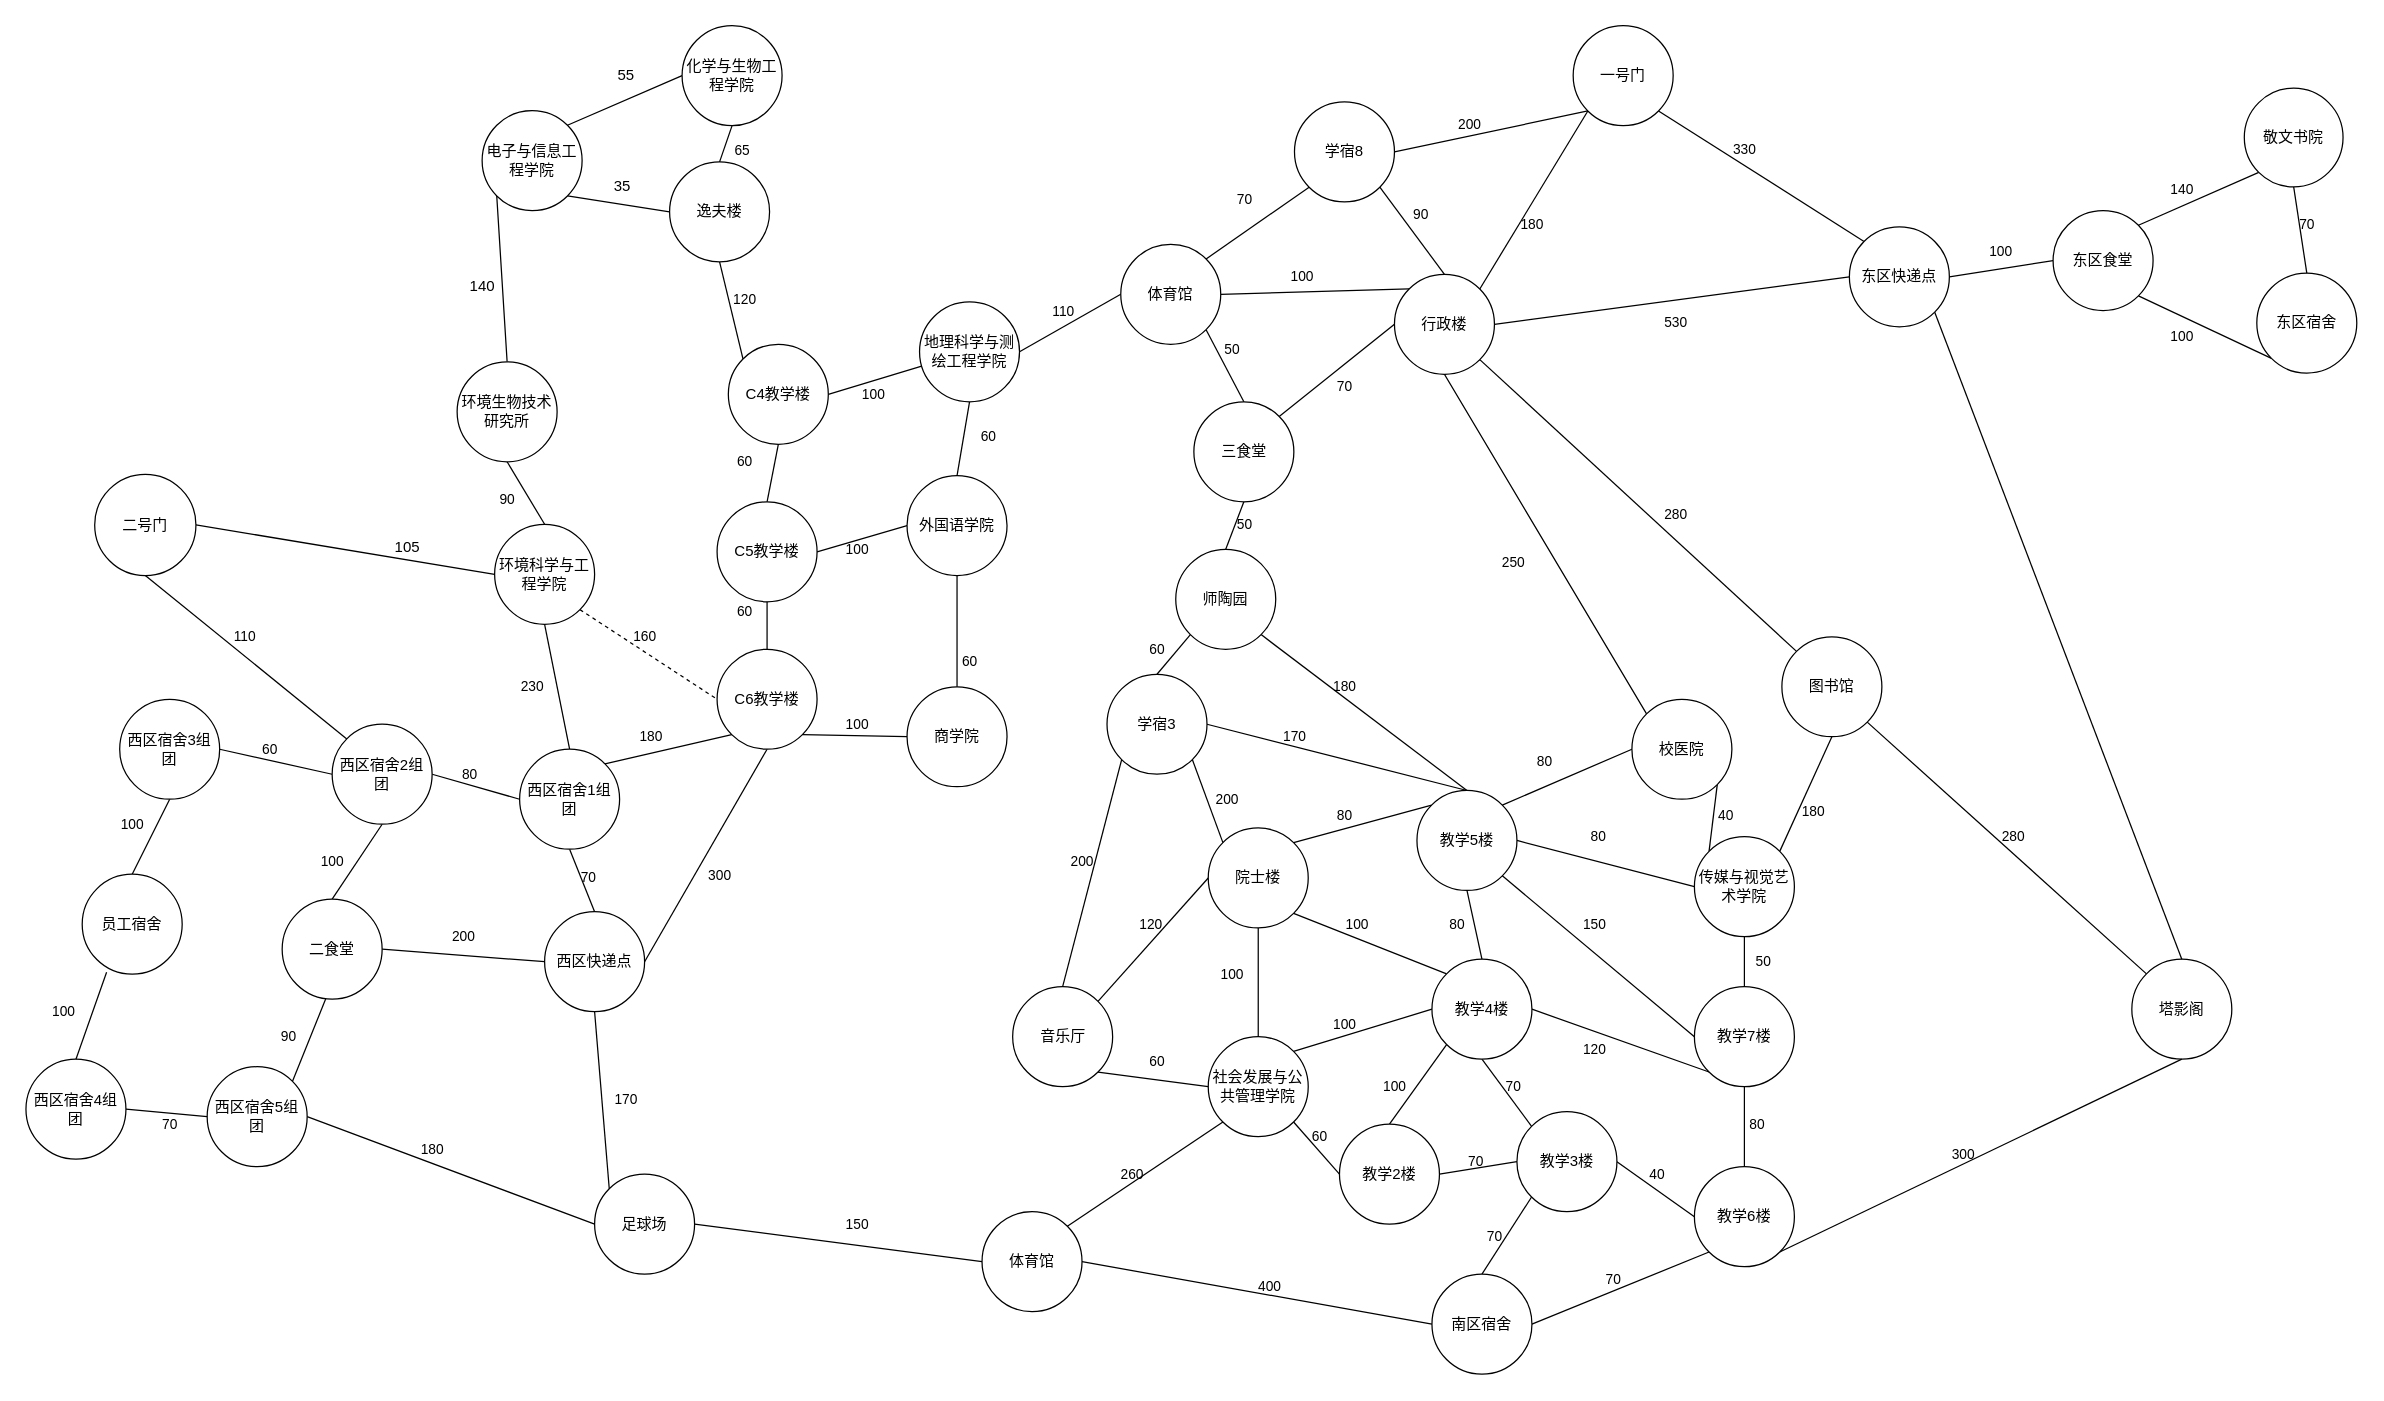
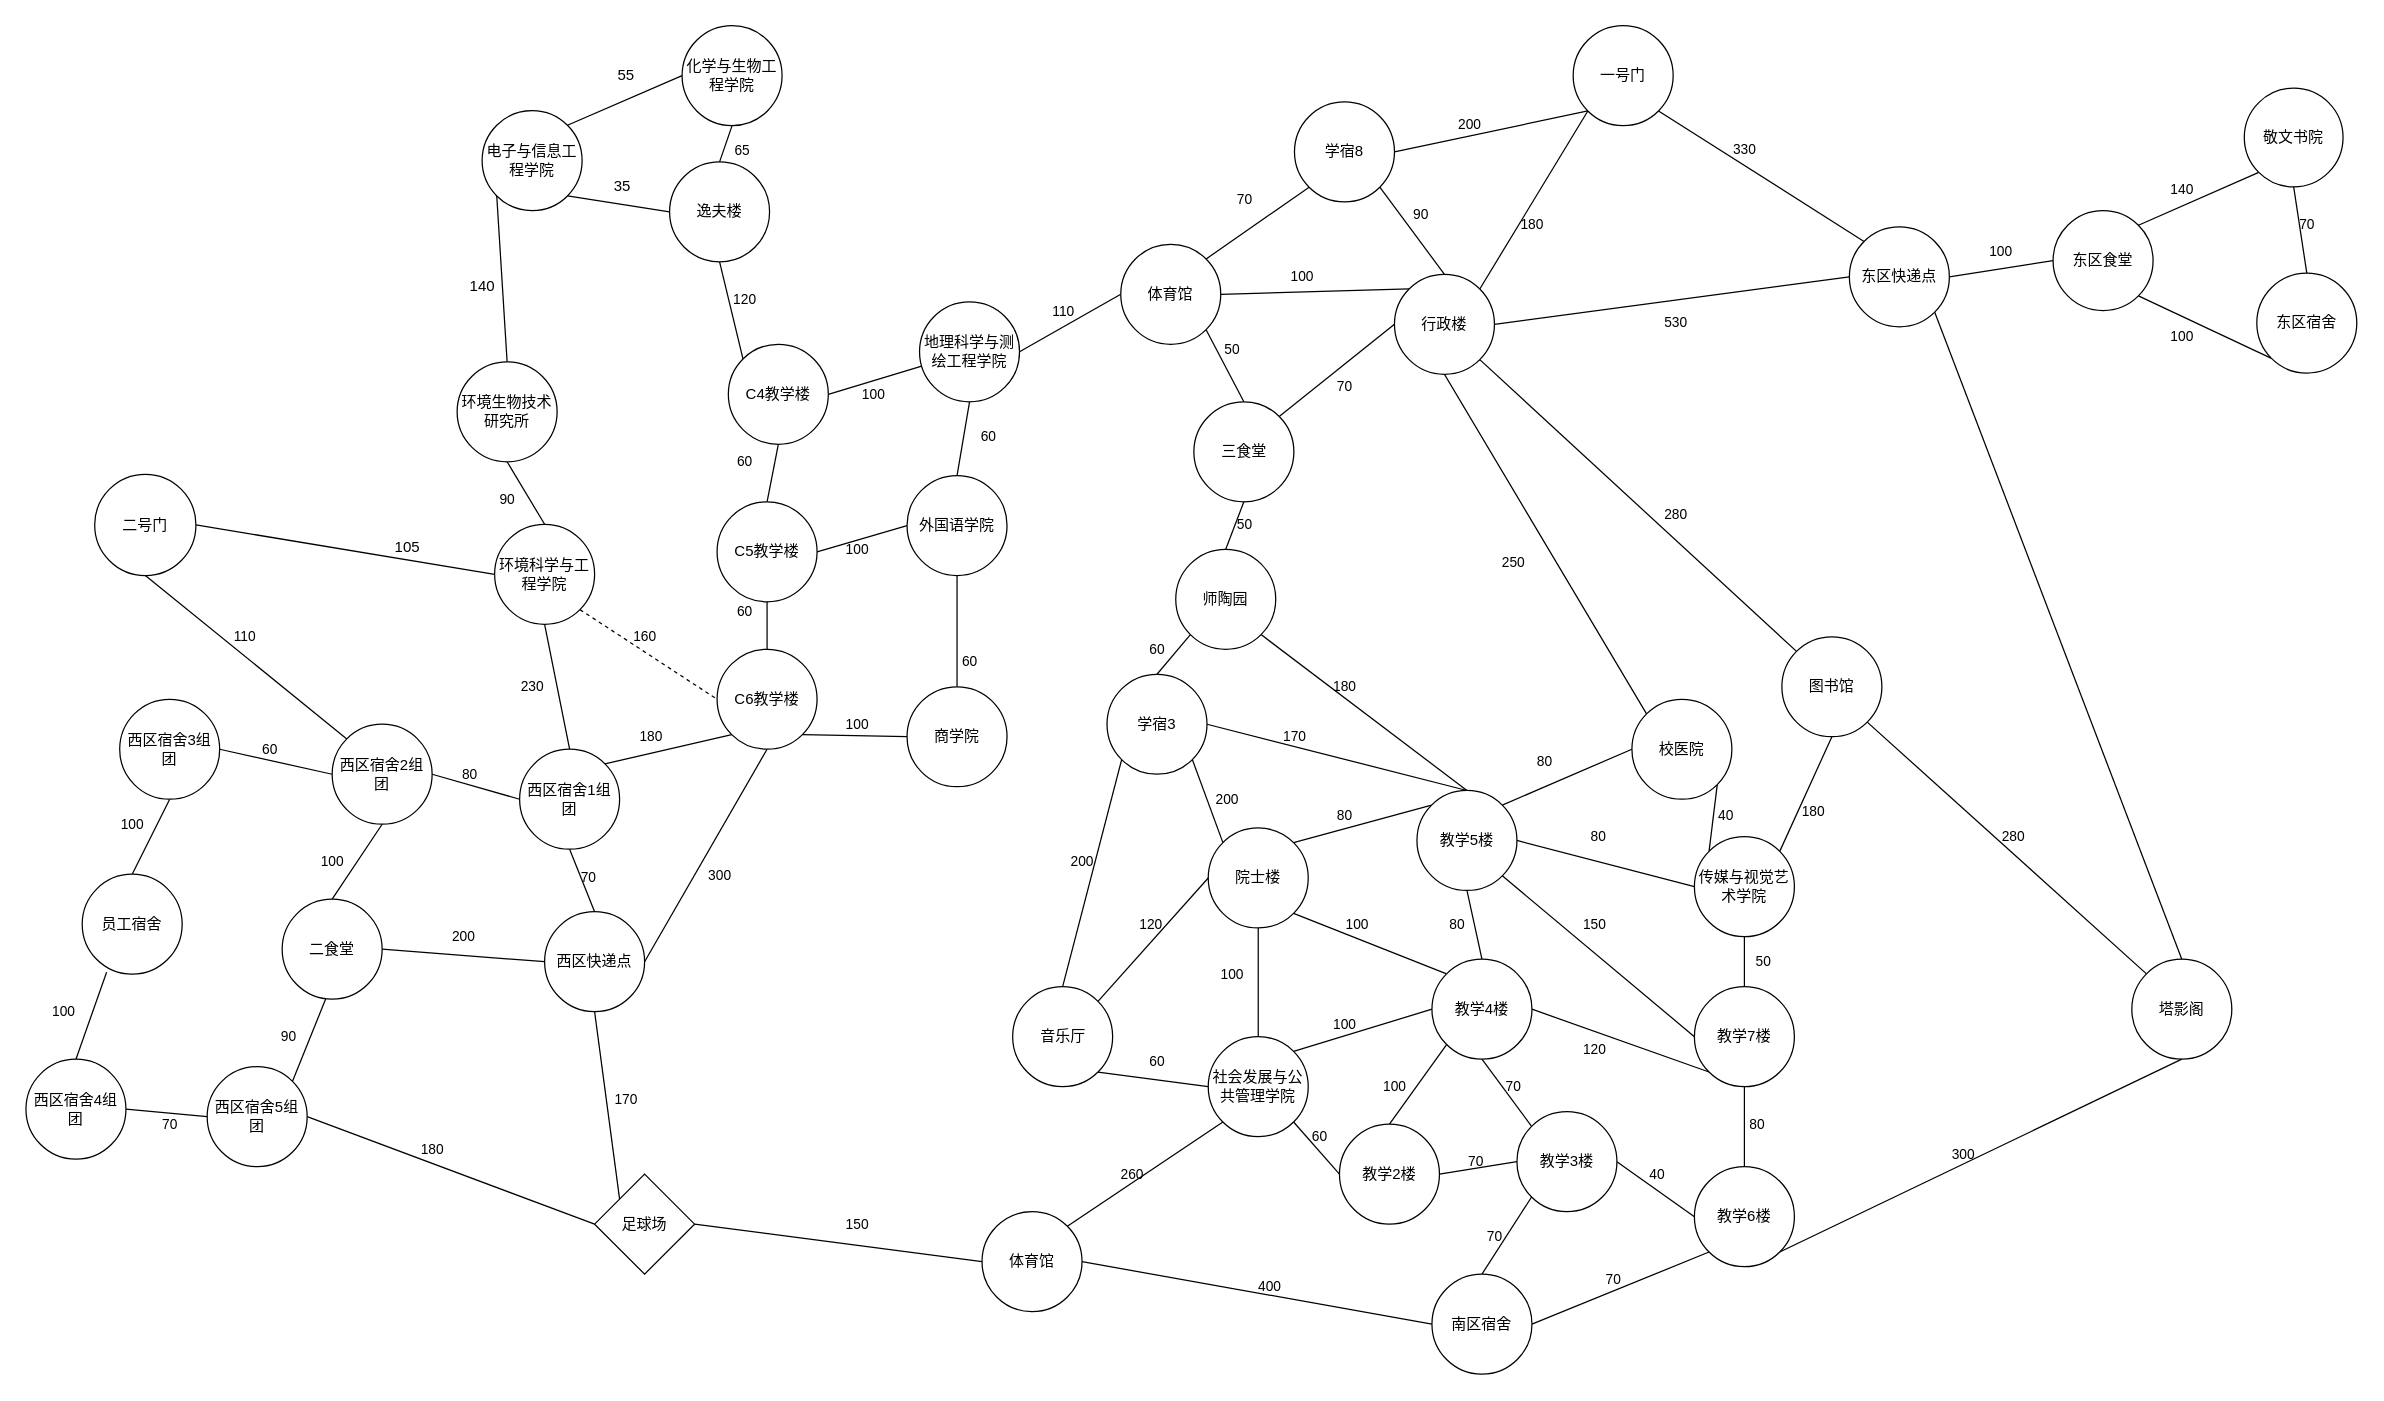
node "足球场": shape ellipse -> diamond
